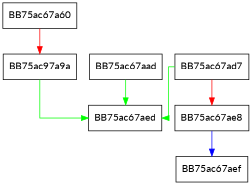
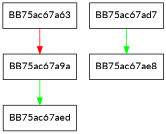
node "BB75ac67a60": label "BB75ac67a60" -> "BB75ac67a63"
node "BB75ac97a9a": label "BB75ac97a9a" -> "BB75ac67a9a"
node "BB75ac67aad": removed
edge "BB75ac67ad7" -> "BB75ac67ae8": color red -> green
edge "BB75ac67ad7" -> "BB75ac67aed": removed
node "BB75ac67aef": removed
